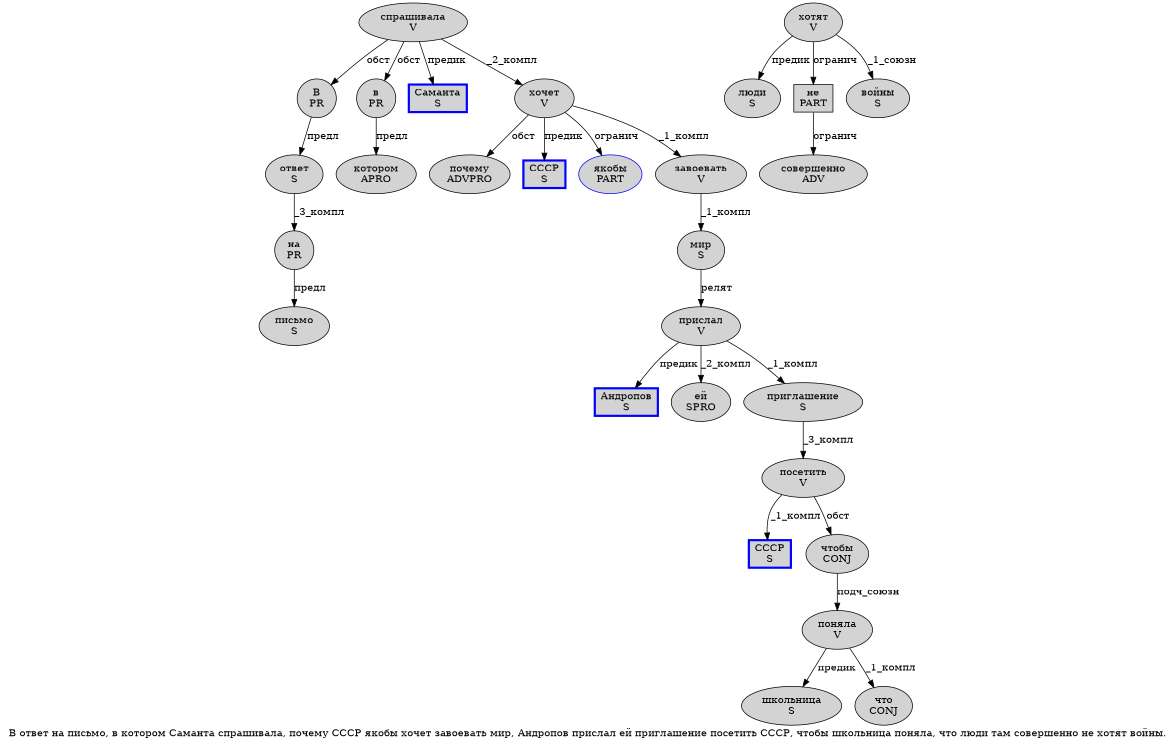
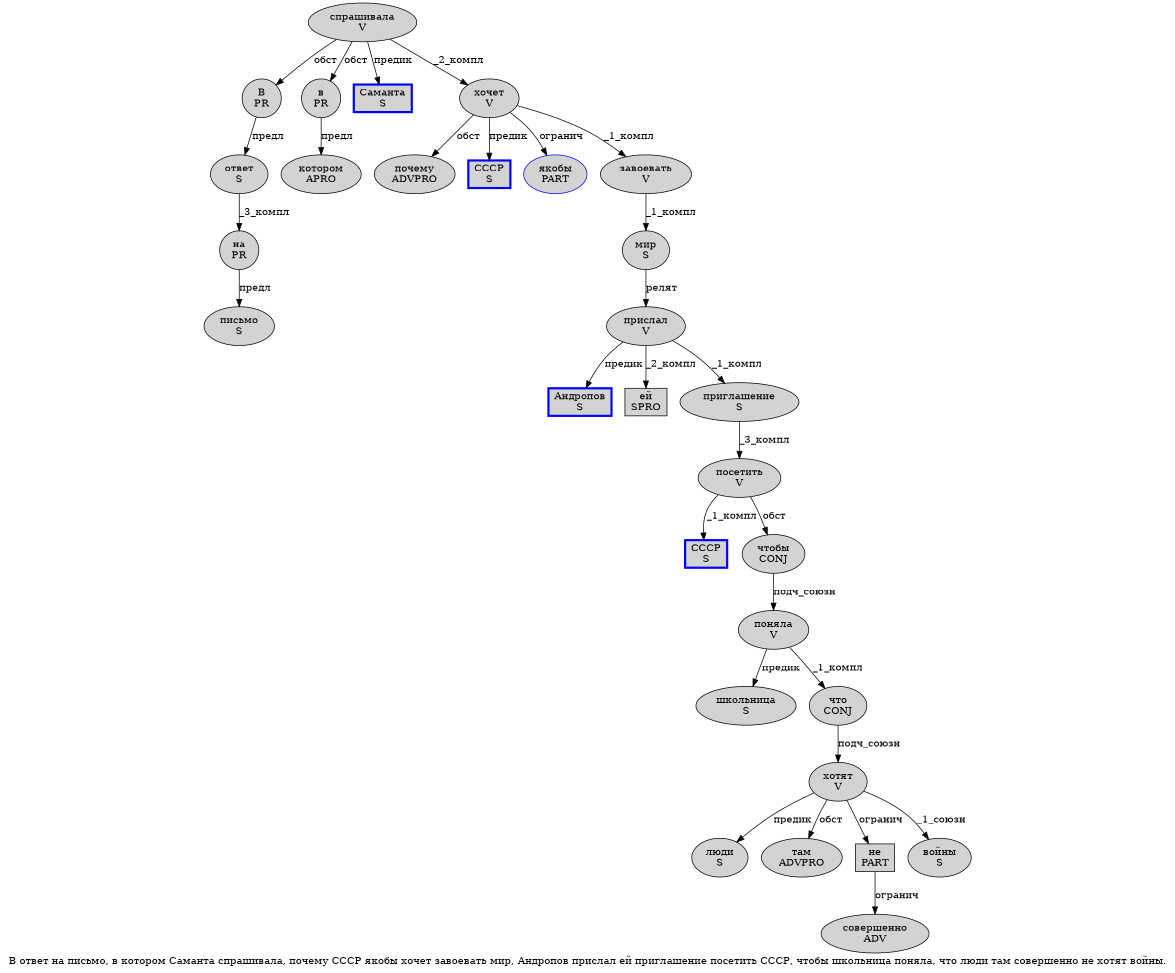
node "ей SPRO": shape ellipse -> box
edge "что CONJ" -> "хотят V": added, label "подч_союзн"
node "там ADVPRO": added
